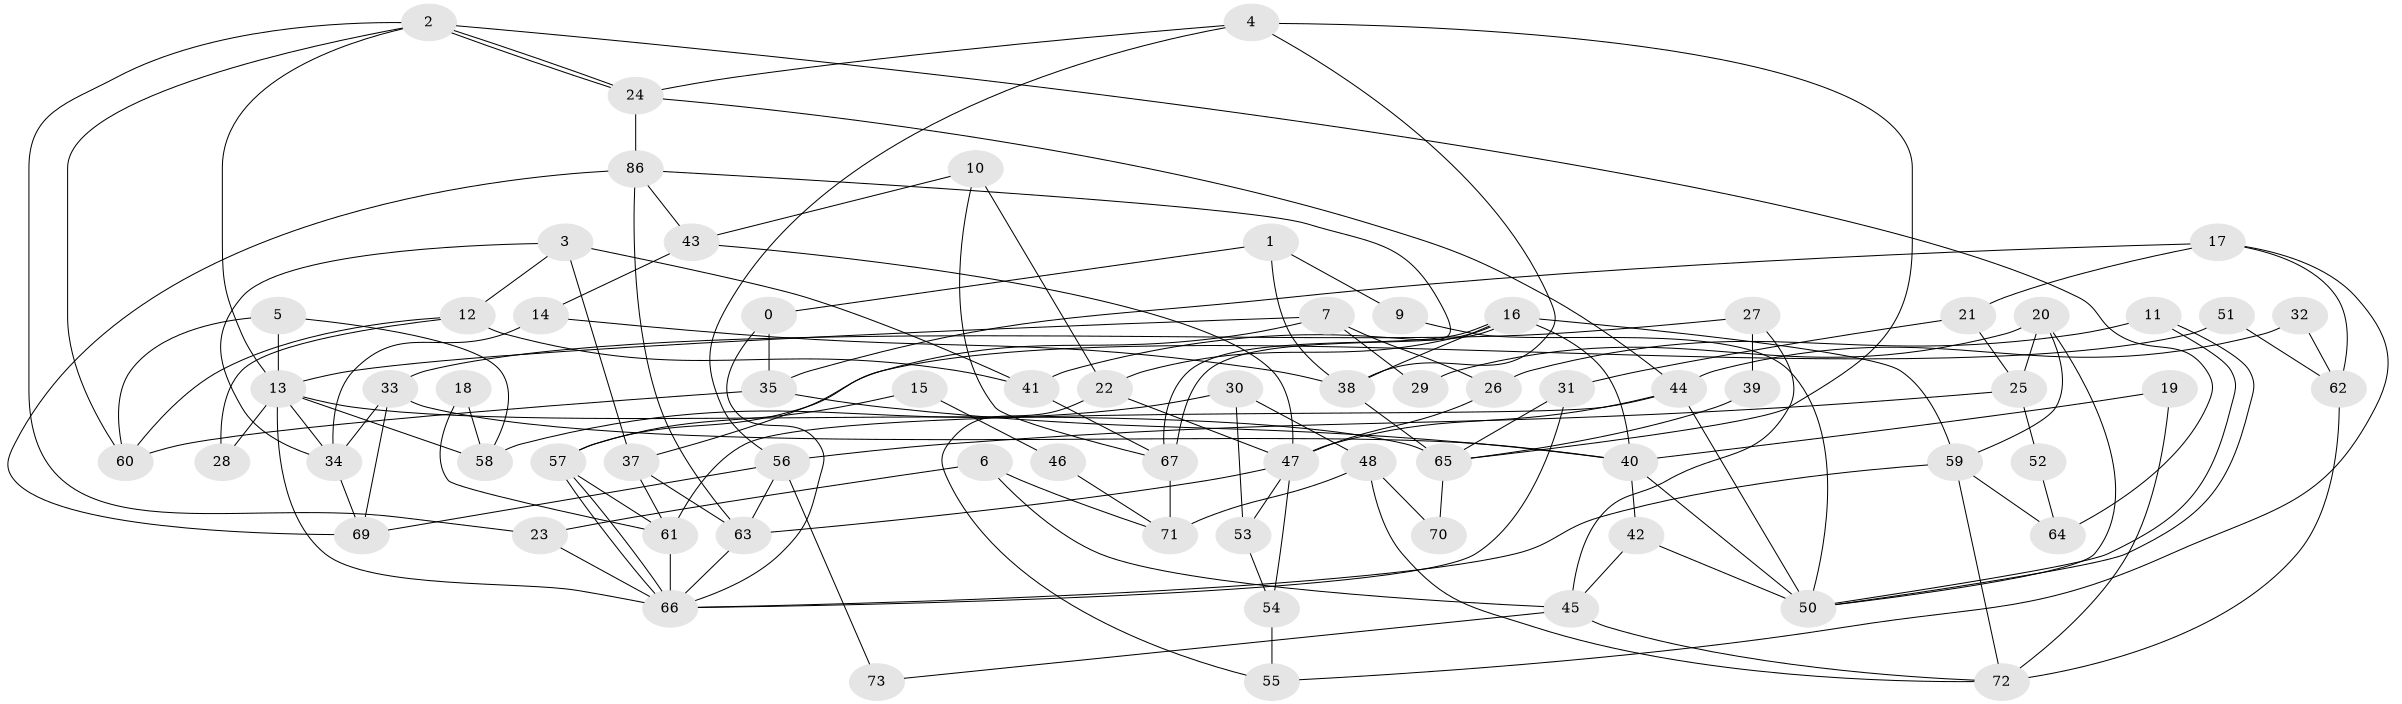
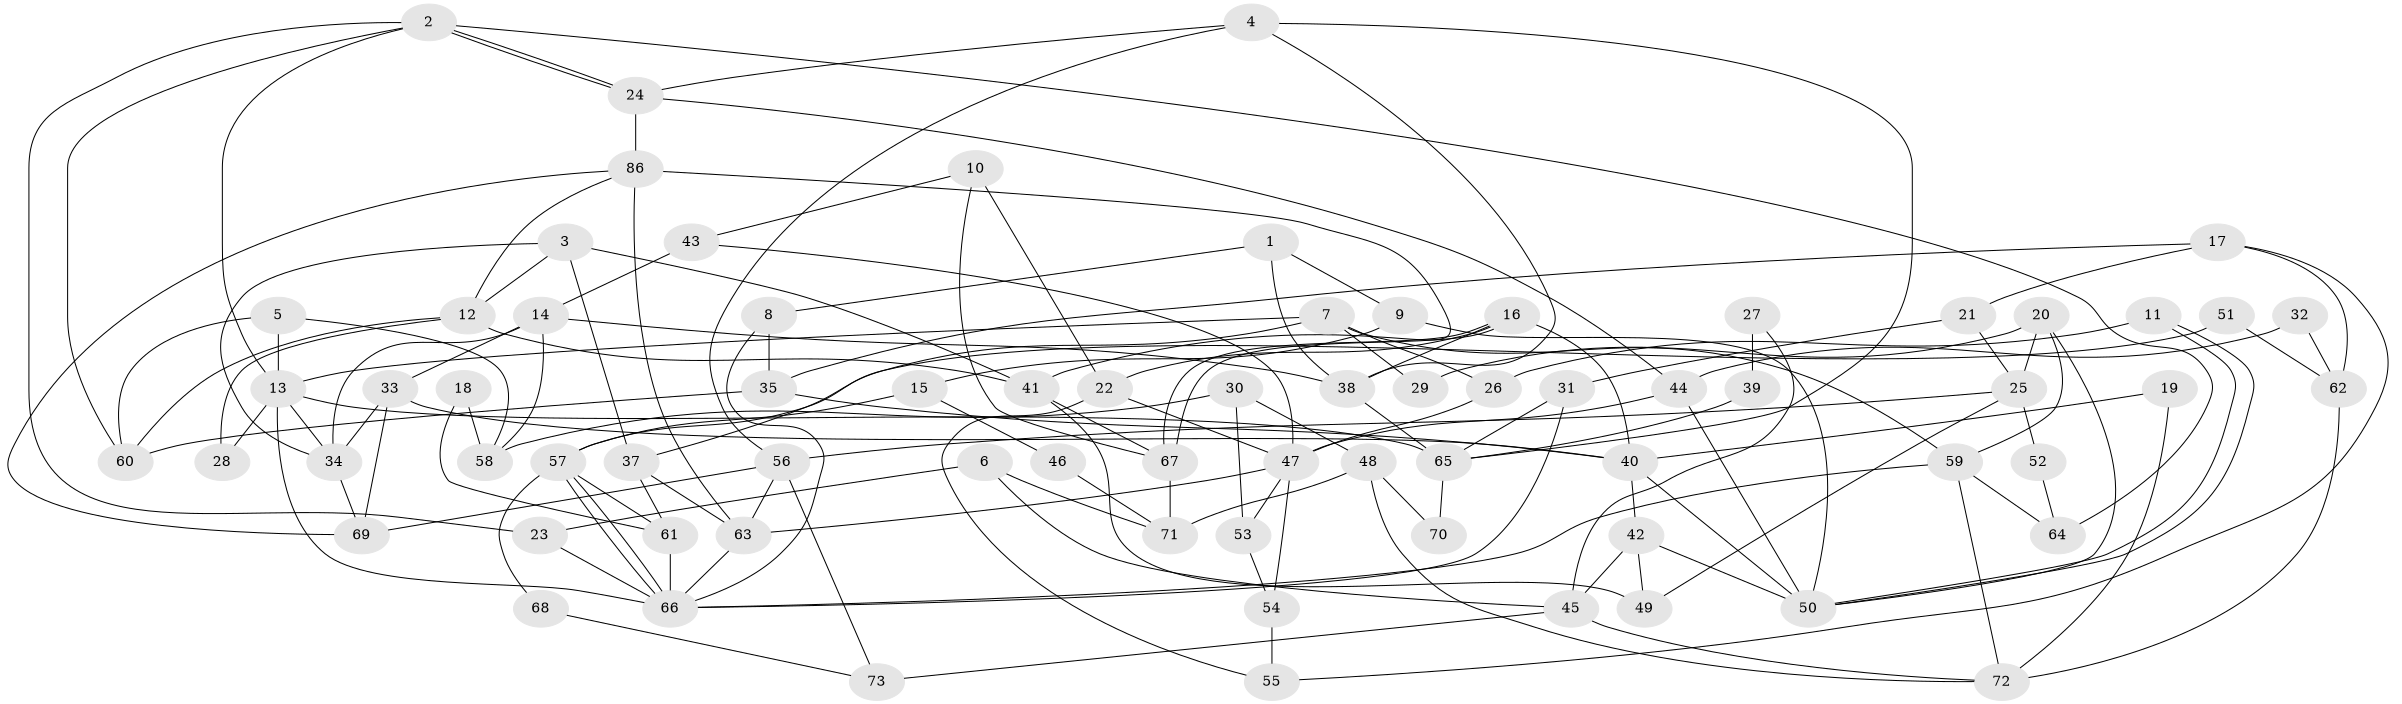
edge "86" -- "43": now "86" -- "12"
node "0": label "0" -> "8"
edge "16" -- "59": now "7" -- "59"
edge "27" -- "33": now "14" -- "33"
edge "9" -- "15": added
edge "44" -- "61": removed
edge "13" -- "58": now "14" -- "58"
node "68": added
node "49": added
